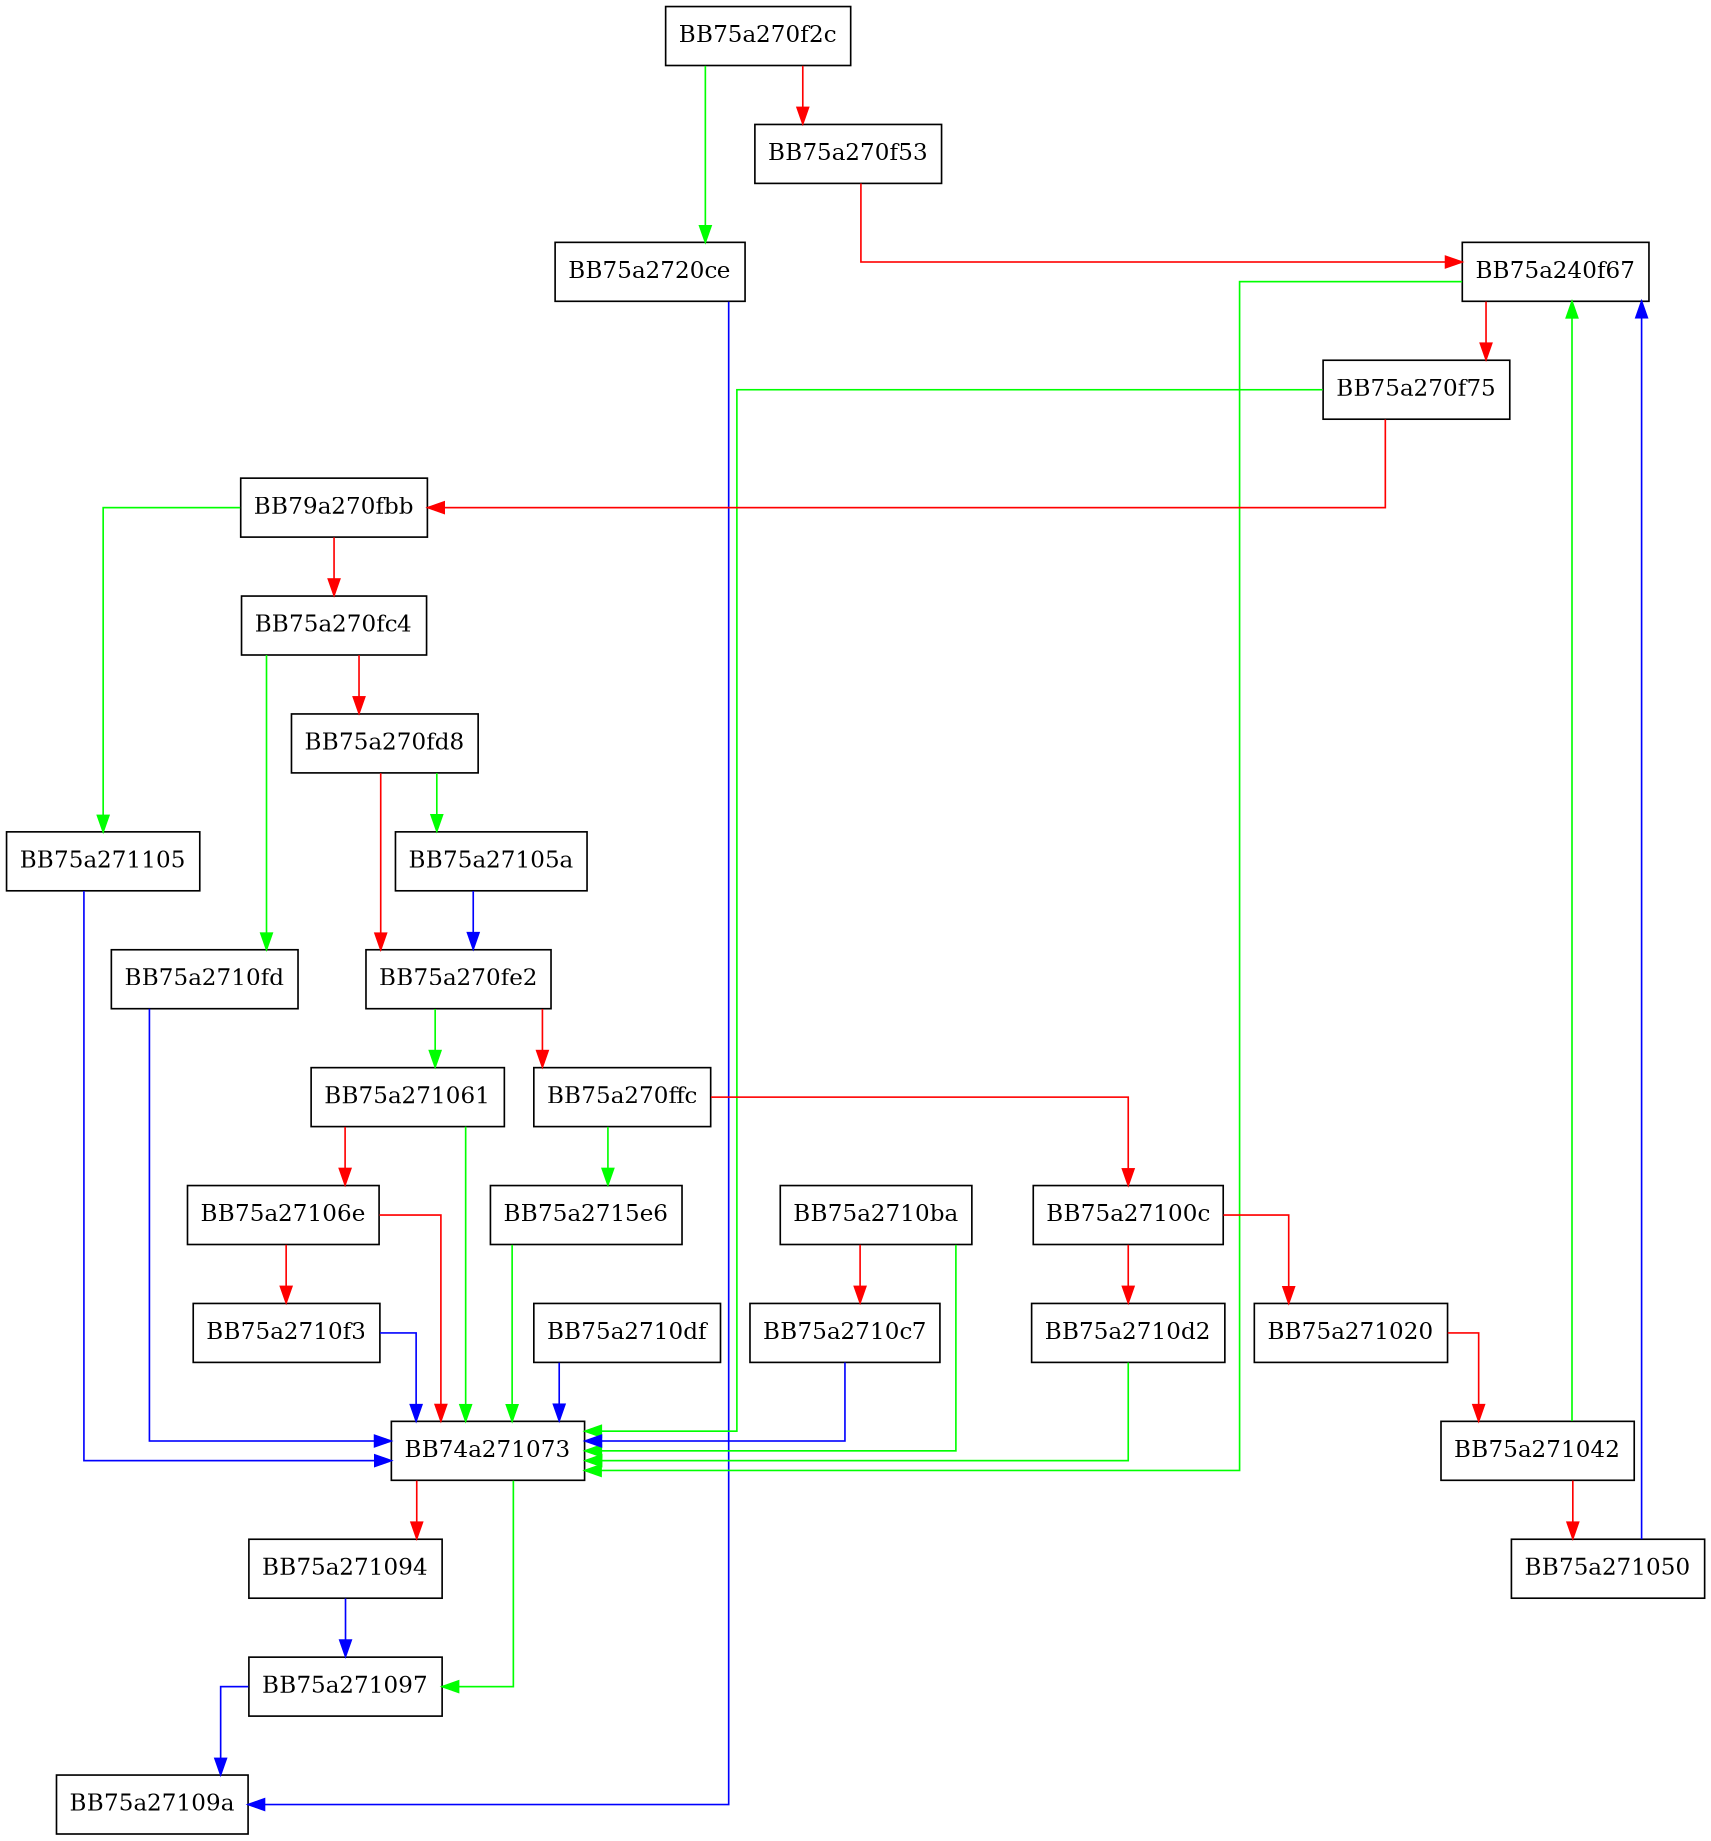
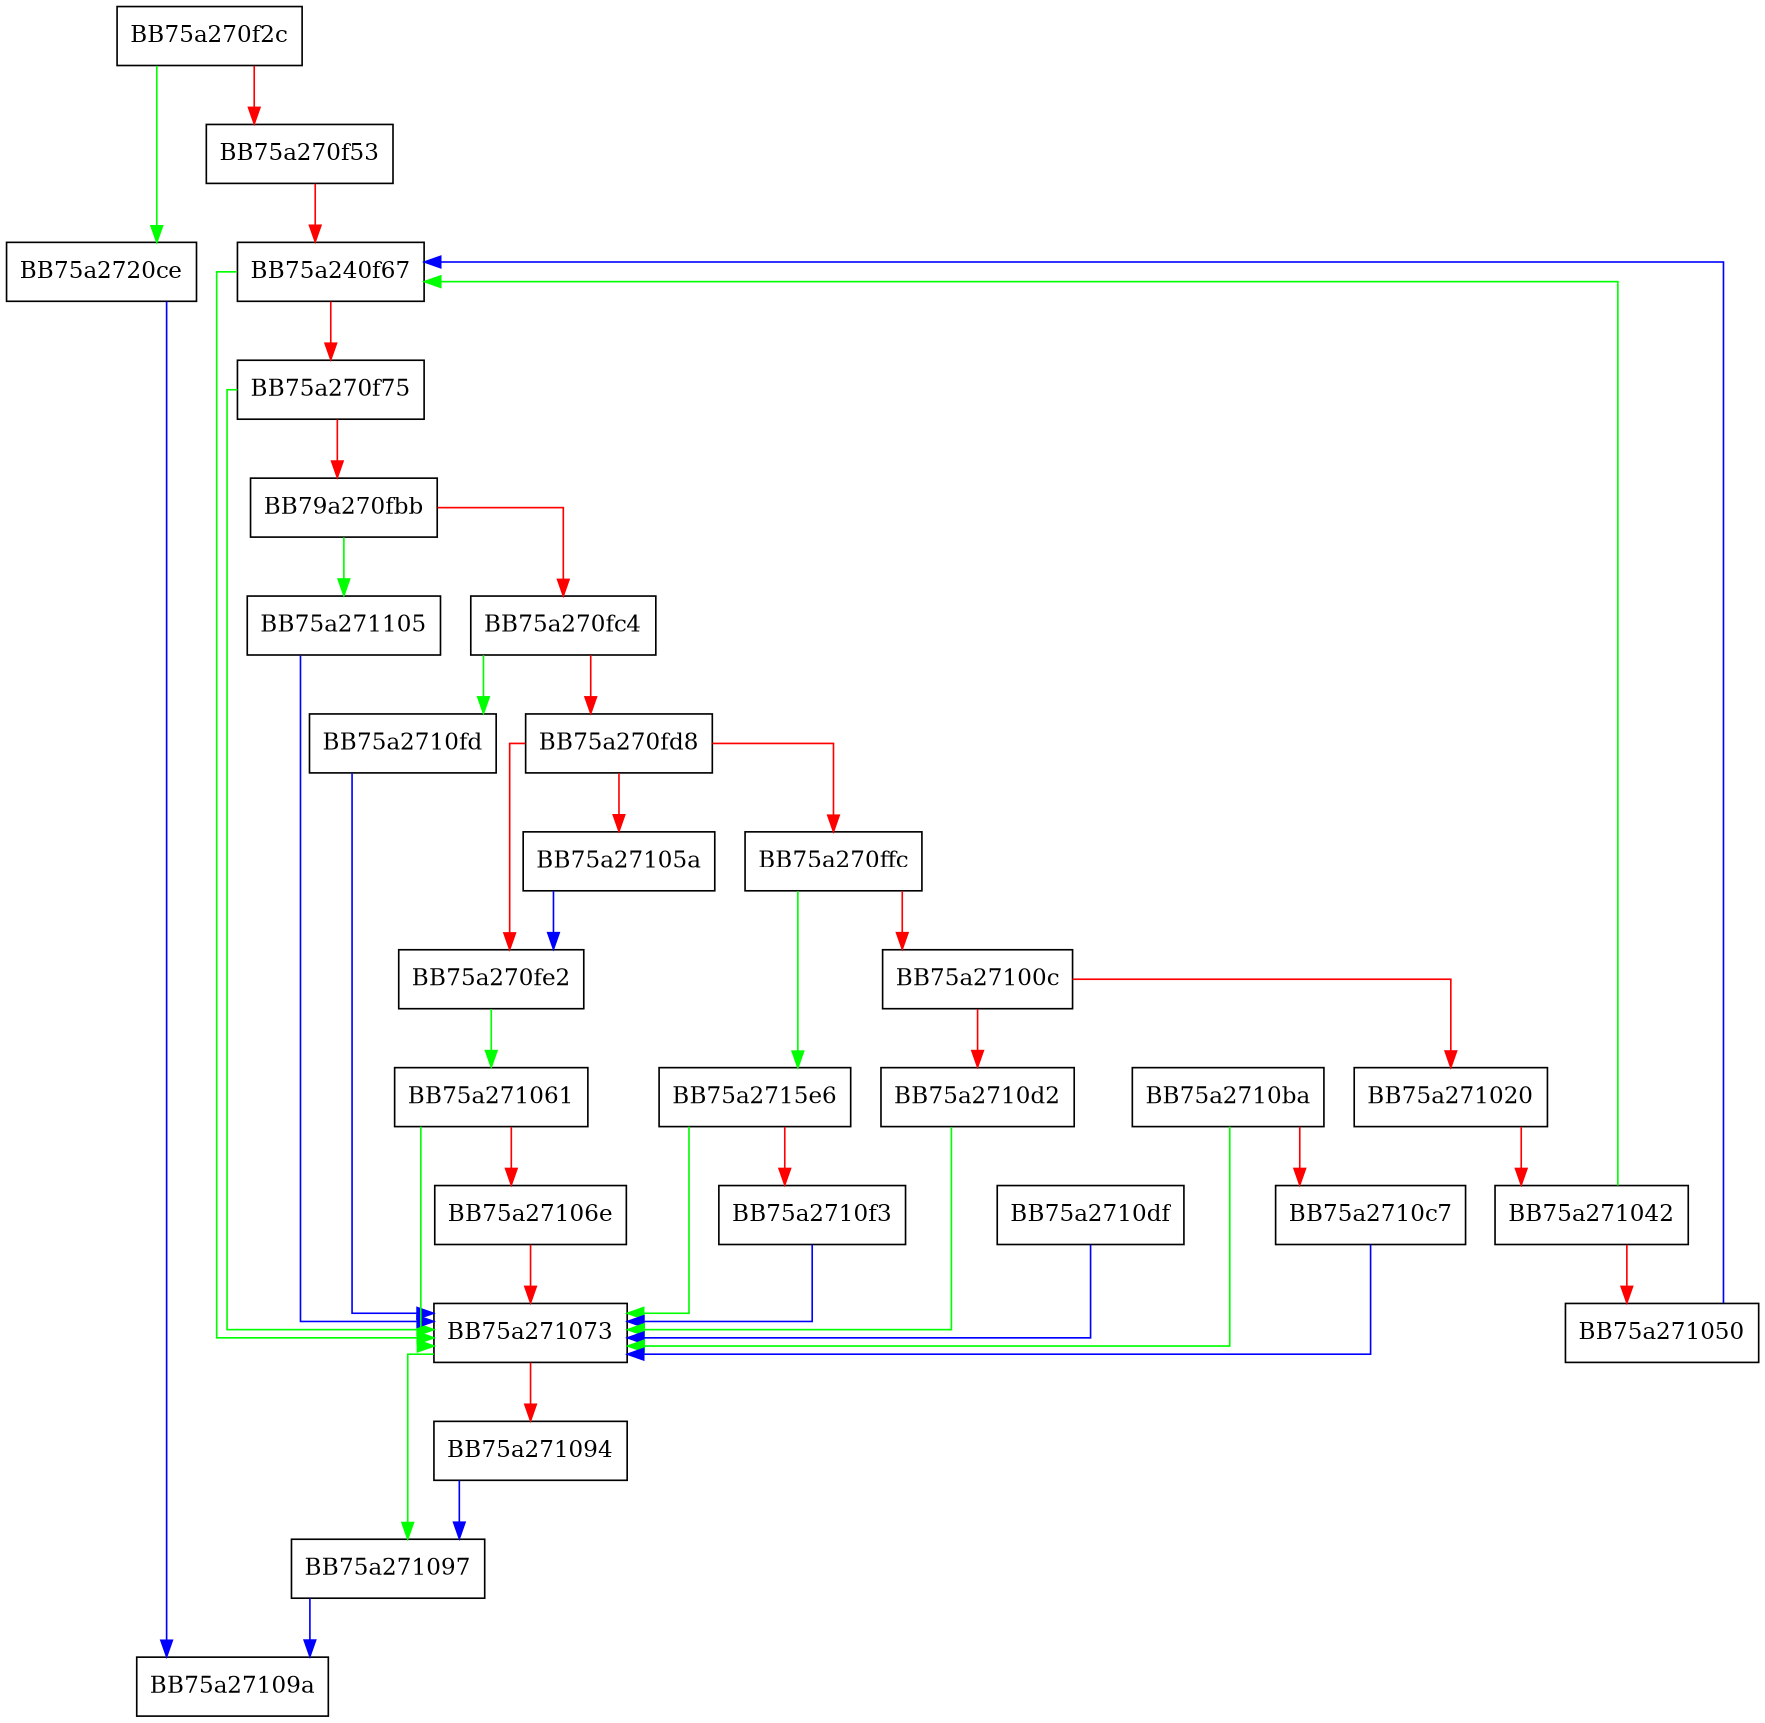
edge "BB75a270fd8" -> "BB75a27105a": color green -> red
edge "BB75a270fe2" -> "BB75a270ffc": now "BB75a270fd8" -> "BB75a270ffc"
edge "BB75a27106e" -> "BB75a2710f3": now "BB75a2715e6" -> "BB75a2710f3"
node "BB74a271073": label "BB74a271073" -> "BB75a271073"
